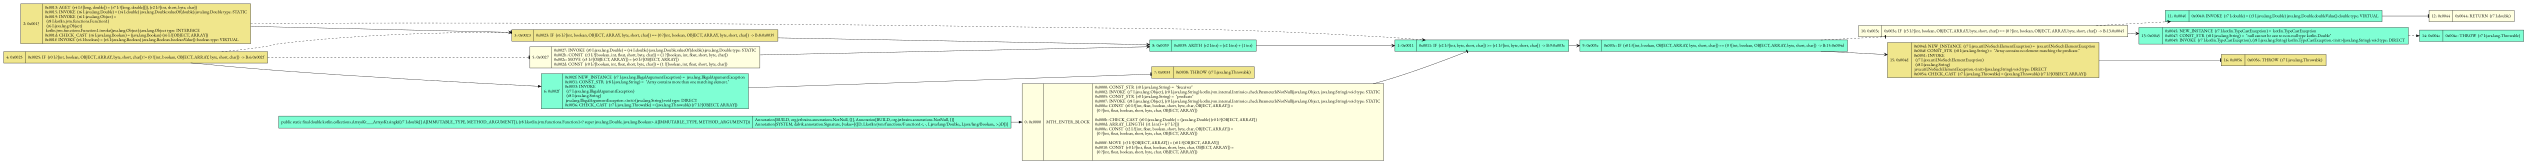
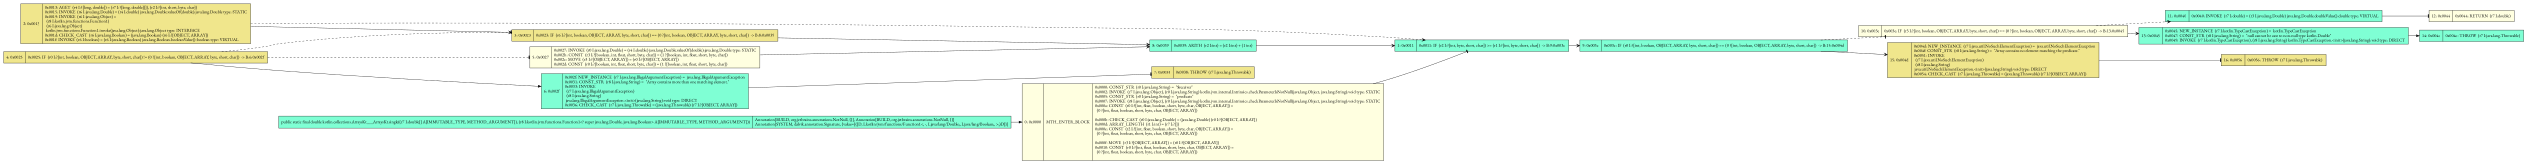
edge "13: 0x0045" -> "14: 0x004c": style dashed -> solid
